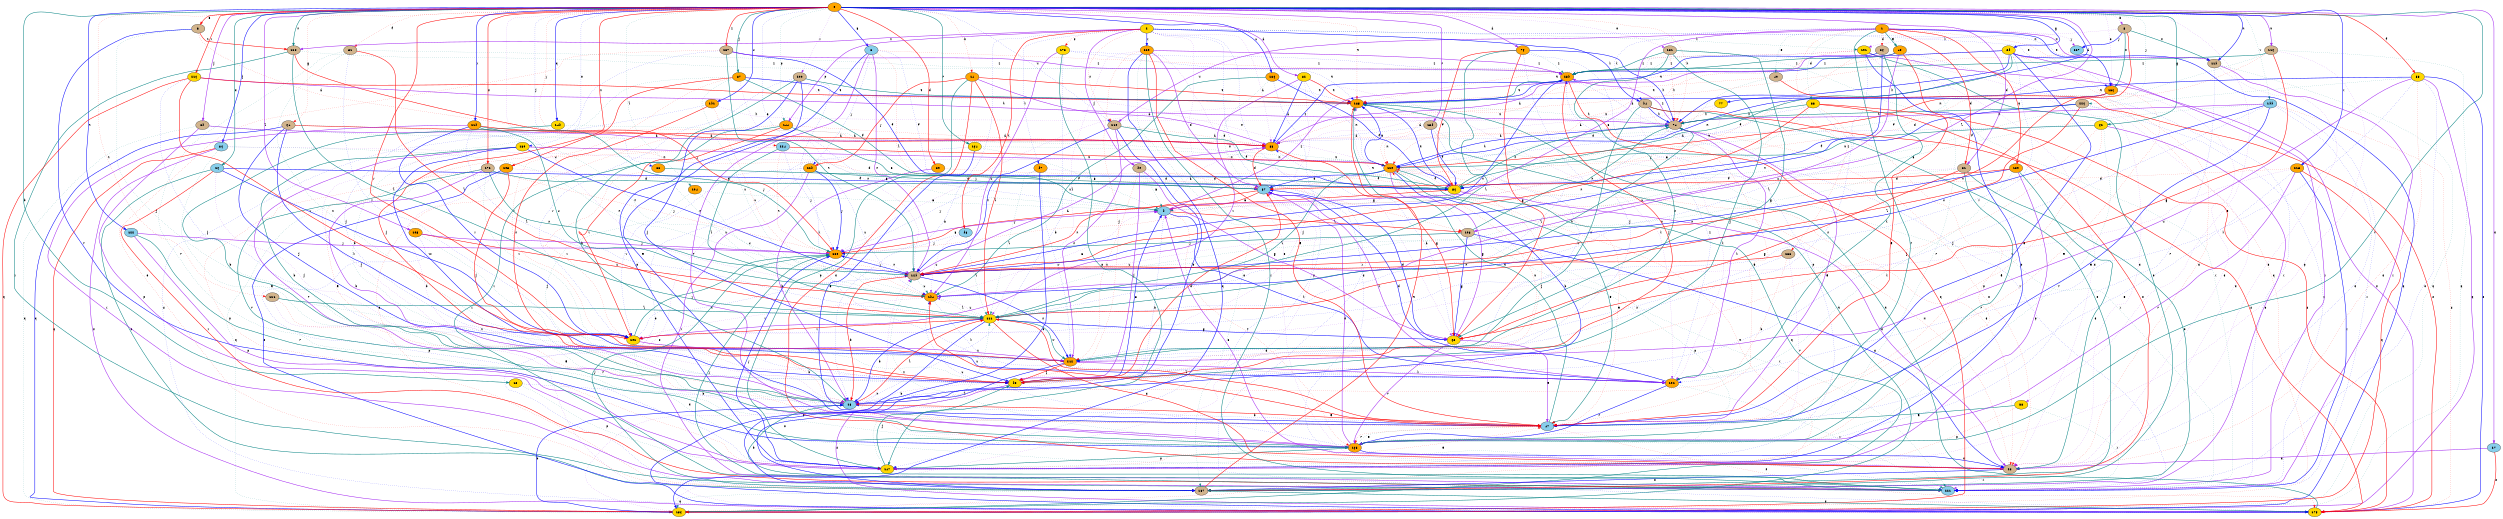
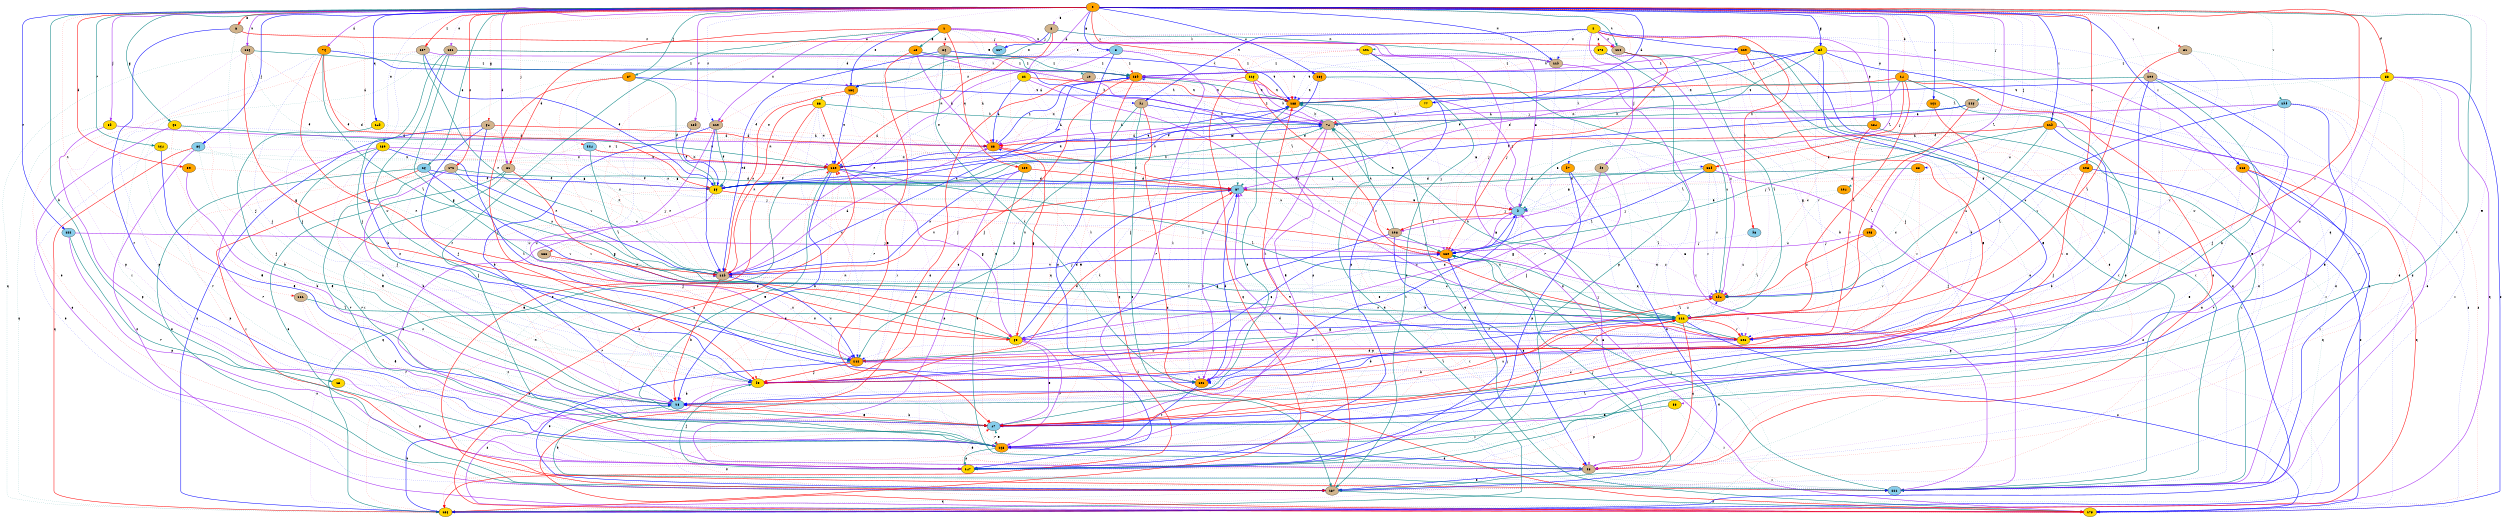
node "191": label "191" -> "161"
node "89": fillcolor tan -> gold
node "144": label "144" -> "154"
edge "2" -> "18": now "220" -> "18"
edge "53" -> "102": label "k" -> "q"
node "27": removed
edge "97" -> "147": added, label "p"
